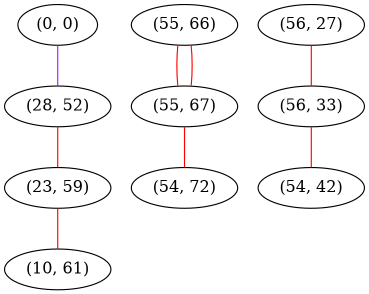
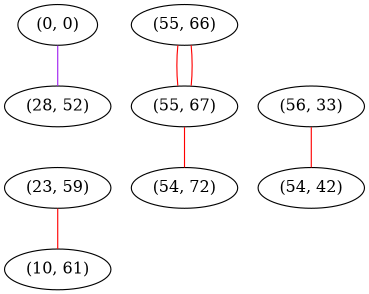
node "(56, 27)": removed
edge "(28, 52)" -- "(23, 59)": removed
